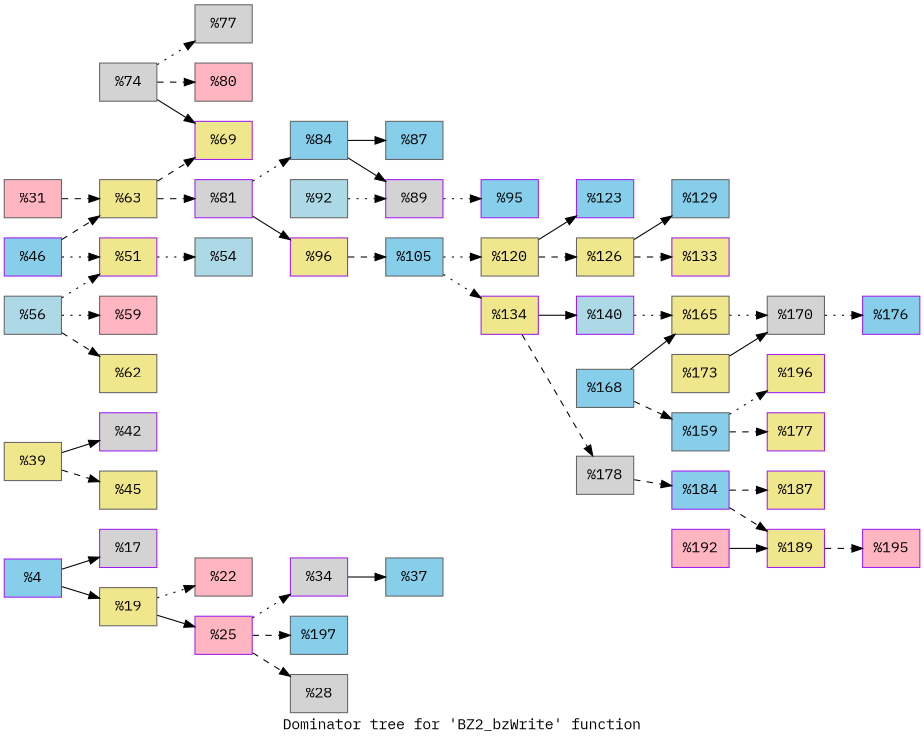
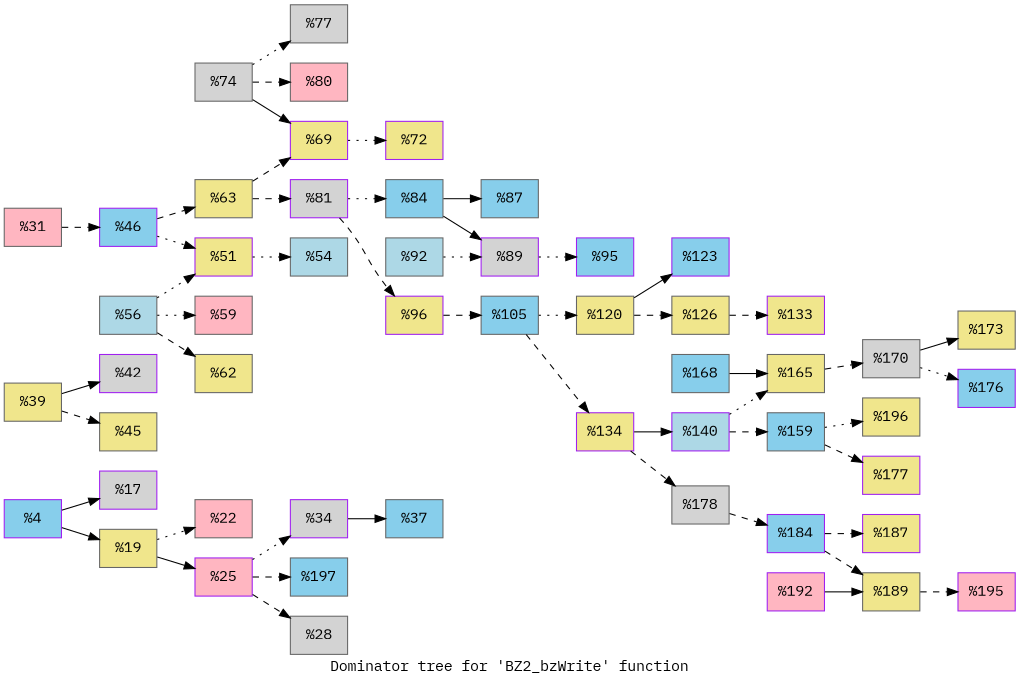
node "%72": added
edge "%31" -> "%63": now "%31" -> "%46"
node "%129": removed
edge "%81" -> "%96": style solid -> dashed
edge "%105" -> "%134": style dotted -> dashed
edge "%165" -> "%170": style dotted -> dashed
edge "%173" -> "%170": reversed
node "%196": color purple -> gray40
edge "%168" -> "%159": now "%140" -> "%159"
node "%189": color purple -> gray40
